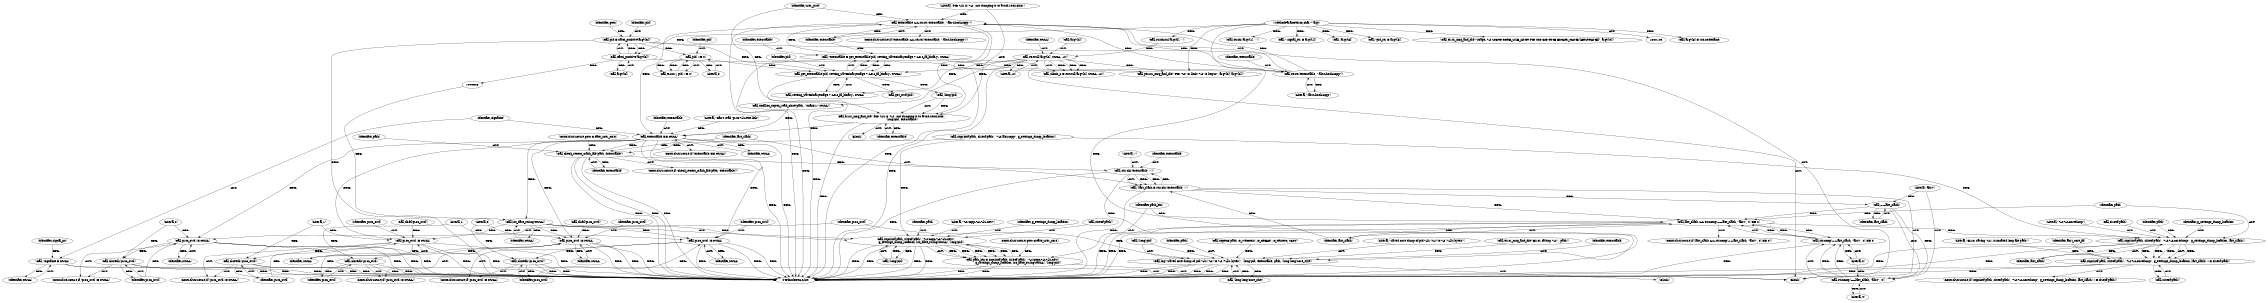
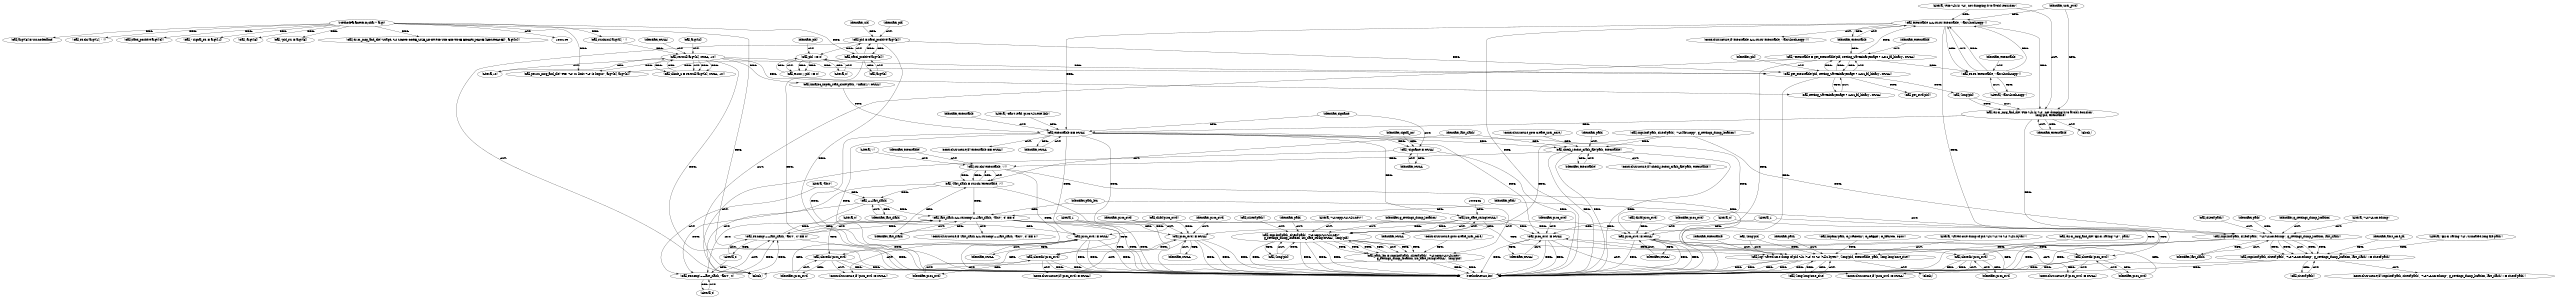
node "(Identifier,goto)": label "(Identifier,goto)" -> "(Identifier,uid)"
node "(Call,xatoi_positive(argv[4]))": added
edge "(Call,ulimit_c = strtoull(argv[2], NULL, 10))" -> "(Call,strtoull(argv[2], NULL, 10))": added, label "CFG:"
edge "(Call,xatoi_positive(argv[3]))" -> "1000646": now "(Call,xatoi_positive(argv[3]))" -> "(MethodReturn,int)"
edge "(Call,executable == NULL)" -> "(Call,*signame = NULL)": added, label "DDG:"
